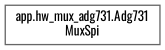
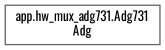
node "app.hw_mux_adg731.Adg731 MuxSpi": label "app.hw_mux_adg731.Adg731 MuxSpi" -> "app.hw_mux_adg731.Adg731 Adg"
